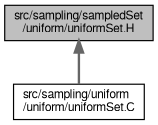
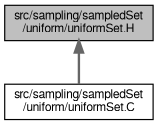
node "src/sampling/uniform /uniform/uniformSet.C": label "src/sampling/uniform /uniform/uniformSet.C" -> "src/sampling/sampledSet /uniform/uniformSet.C"
